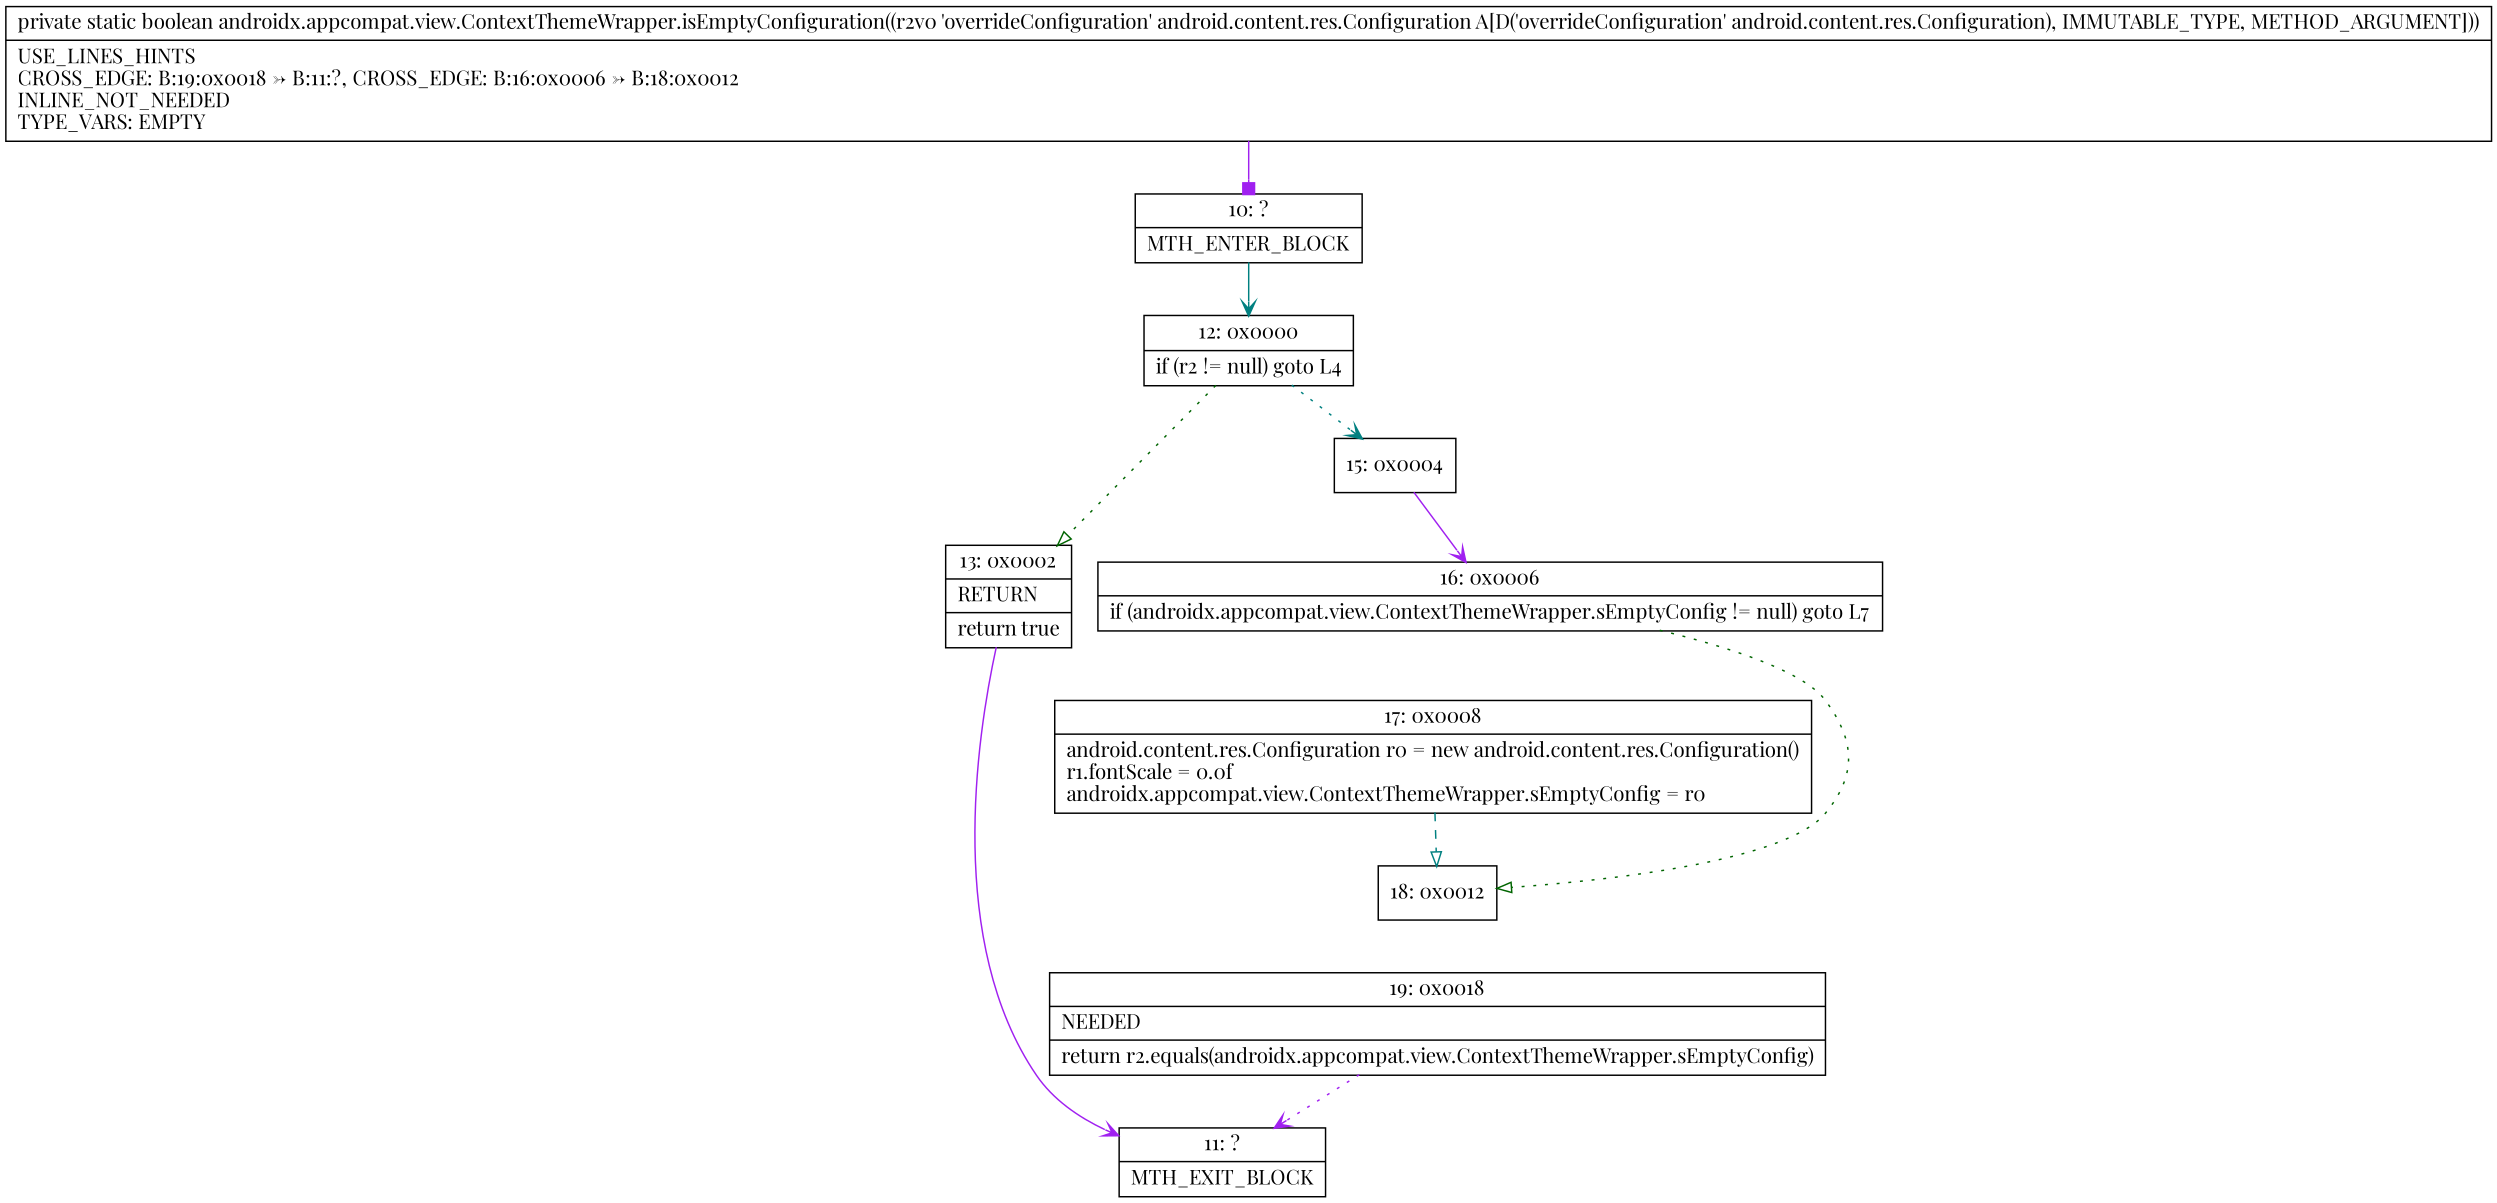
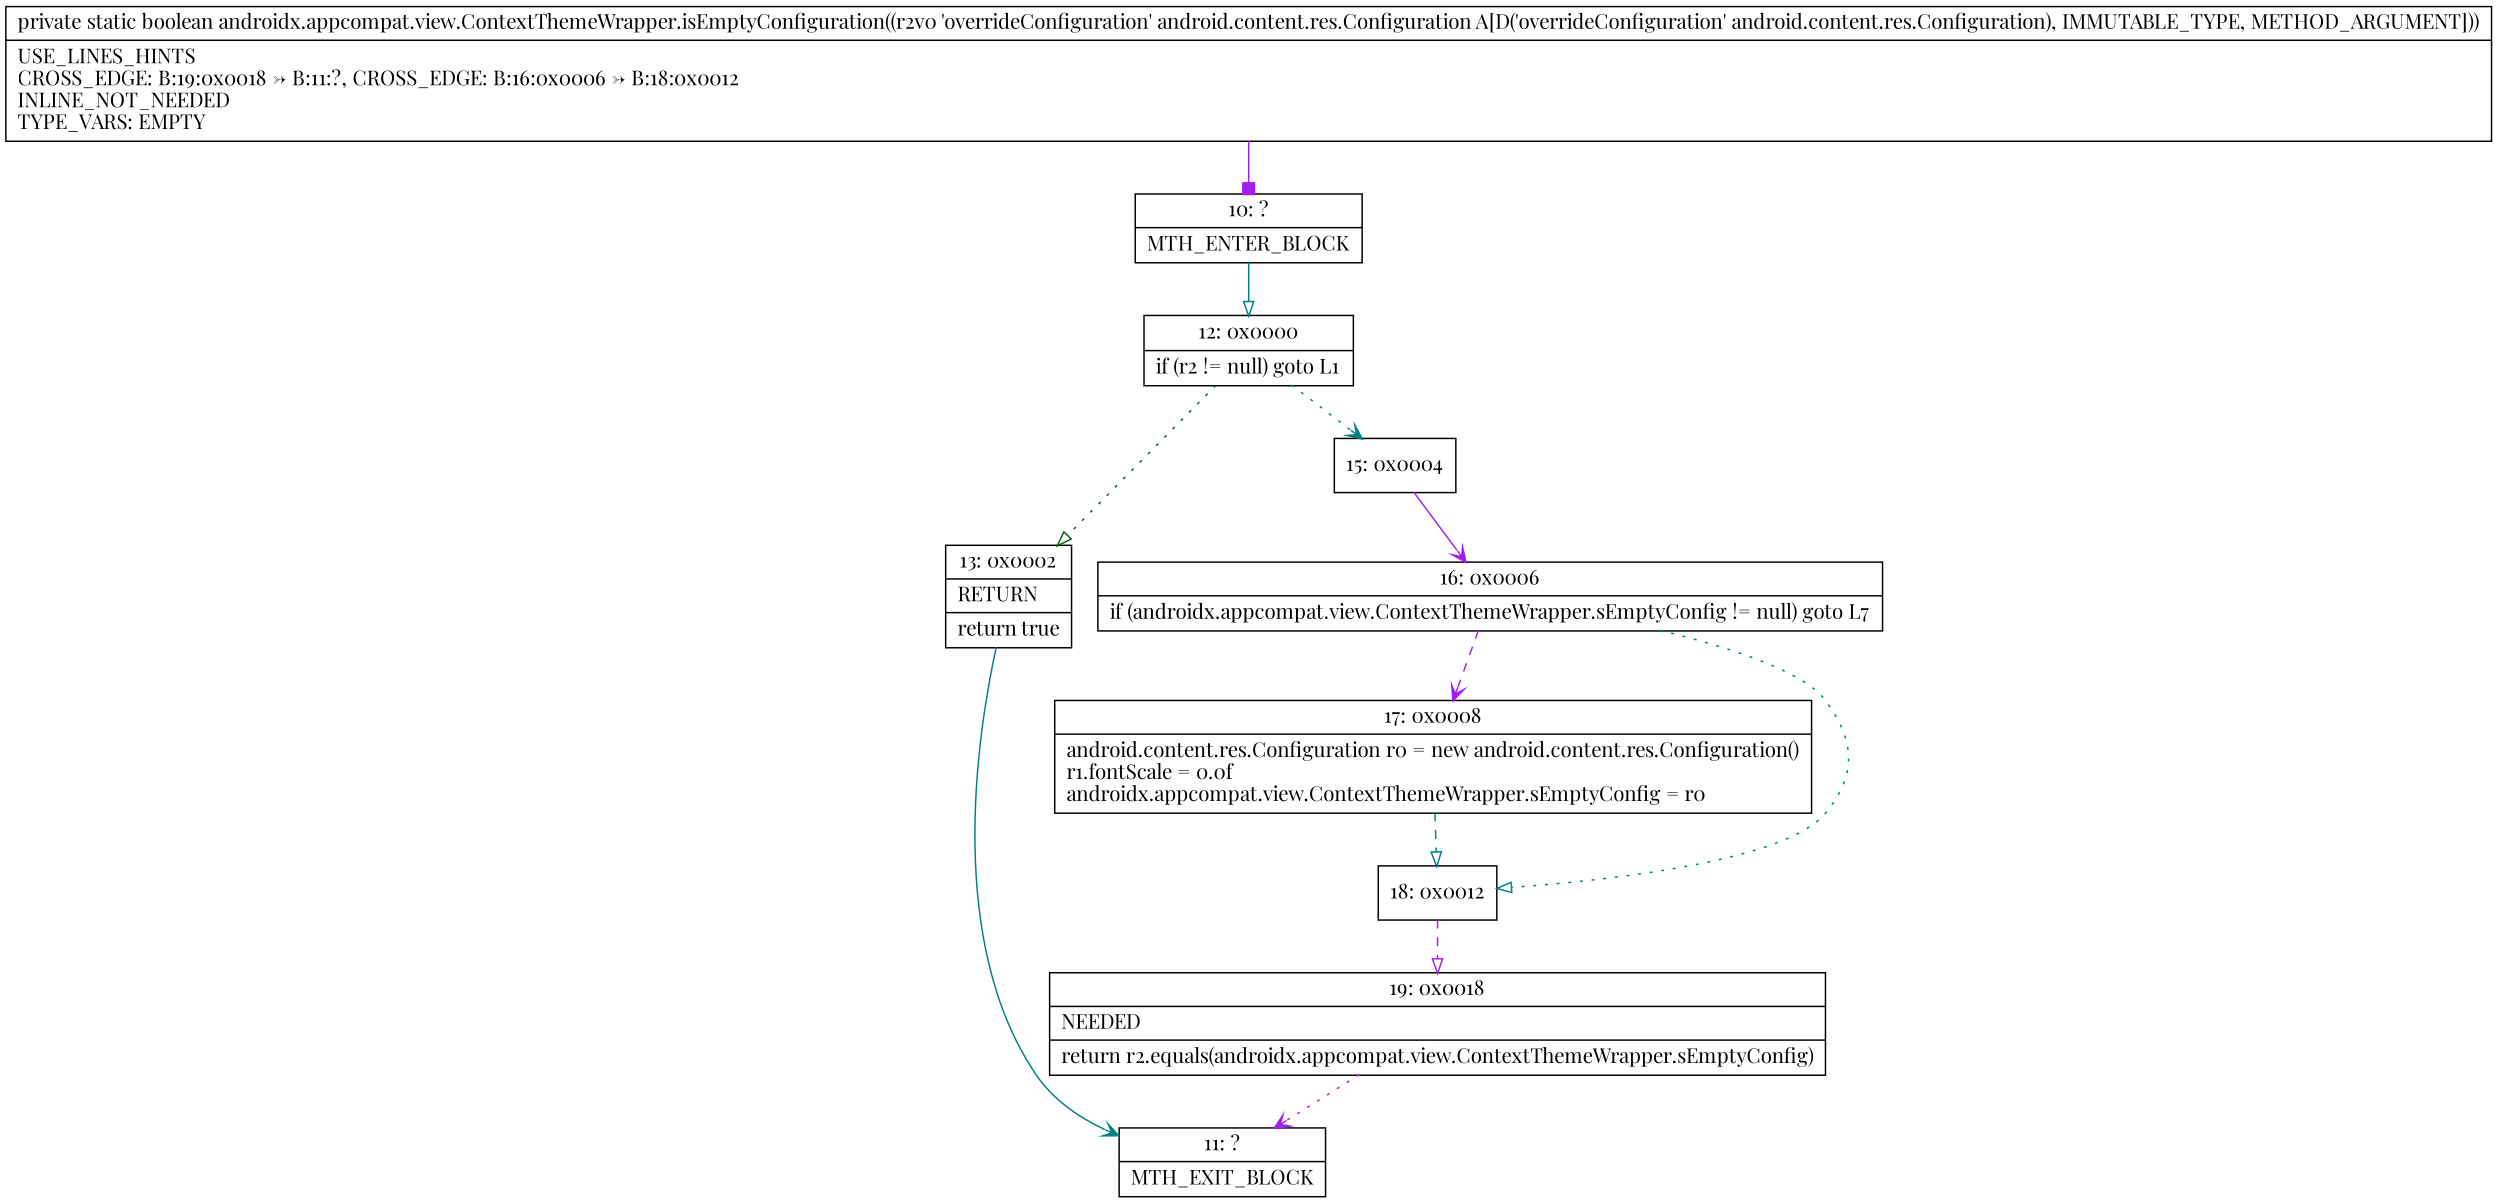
edge "10: ?" -> "12: 0x0000": arrowhead vee -> onormal
node "12: 0x0000": text "if (r2 != null) goto L4" -> "if (r2 != null) goto L1"
edge "16: 0x0006" -> "17: 0x0008": added
edge "16: 0x0006" -> "18: 0x0012": color darkgreen -> teal
edge "13: 0x0002" -> "11: ?": color purple -> teal
edge "18: 0x0012" -> "19: 0x0018": added
